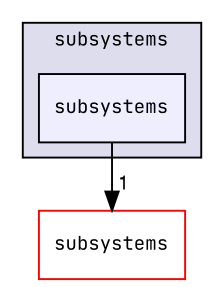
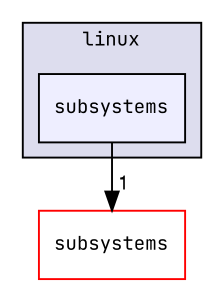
cluster "subsystems": label "subsystems" -> "linux"
